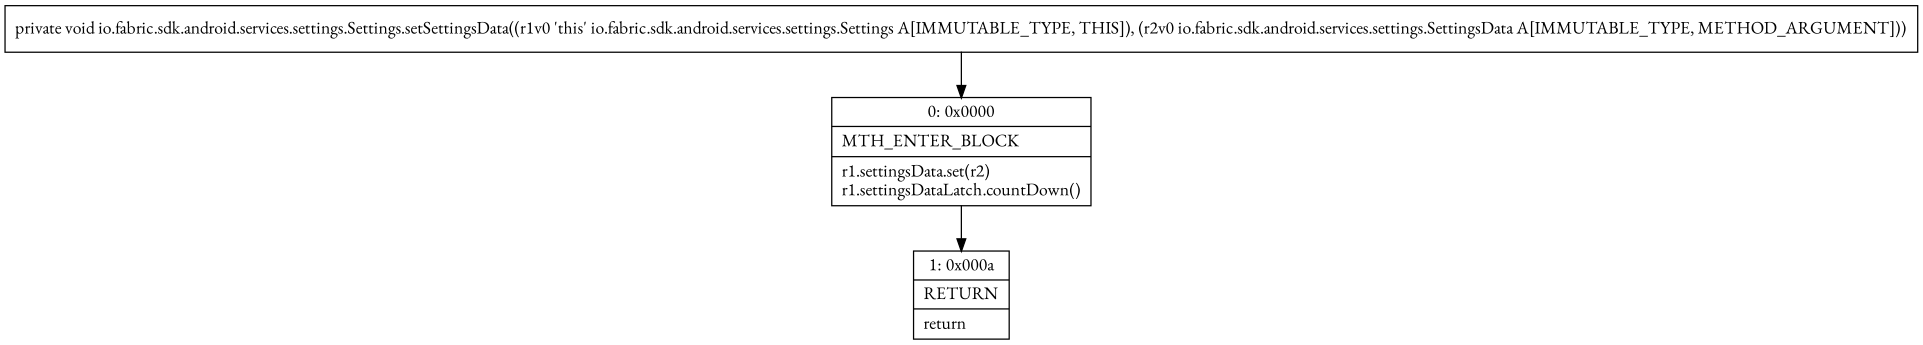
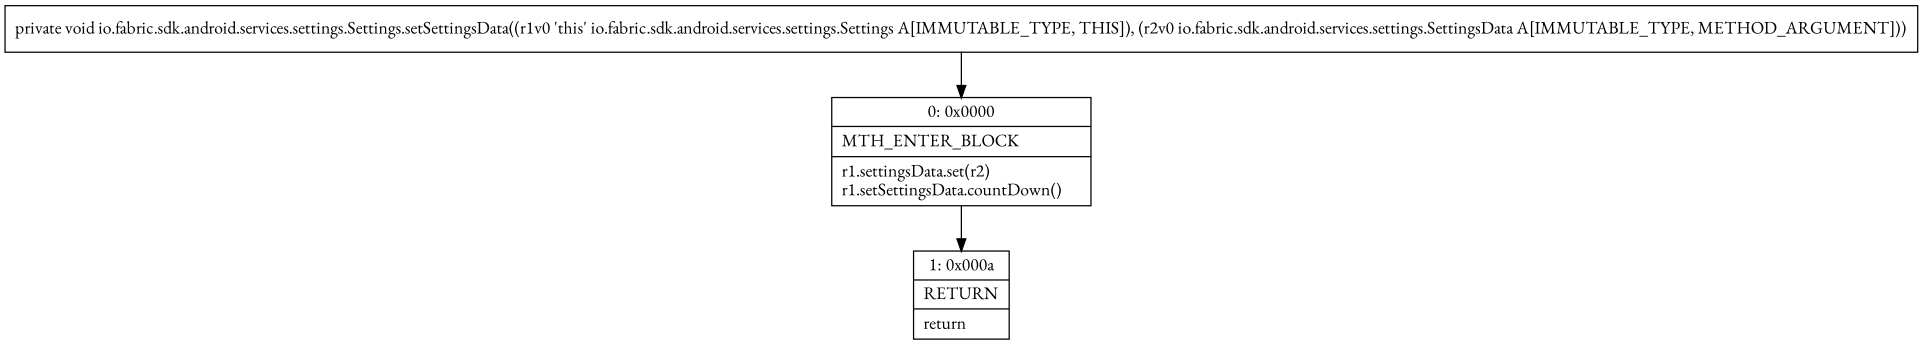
node "0: 0x0000": text "r1.settingsDataLatch.countDown()" -> "r1.setSettingsData.countDown()"
